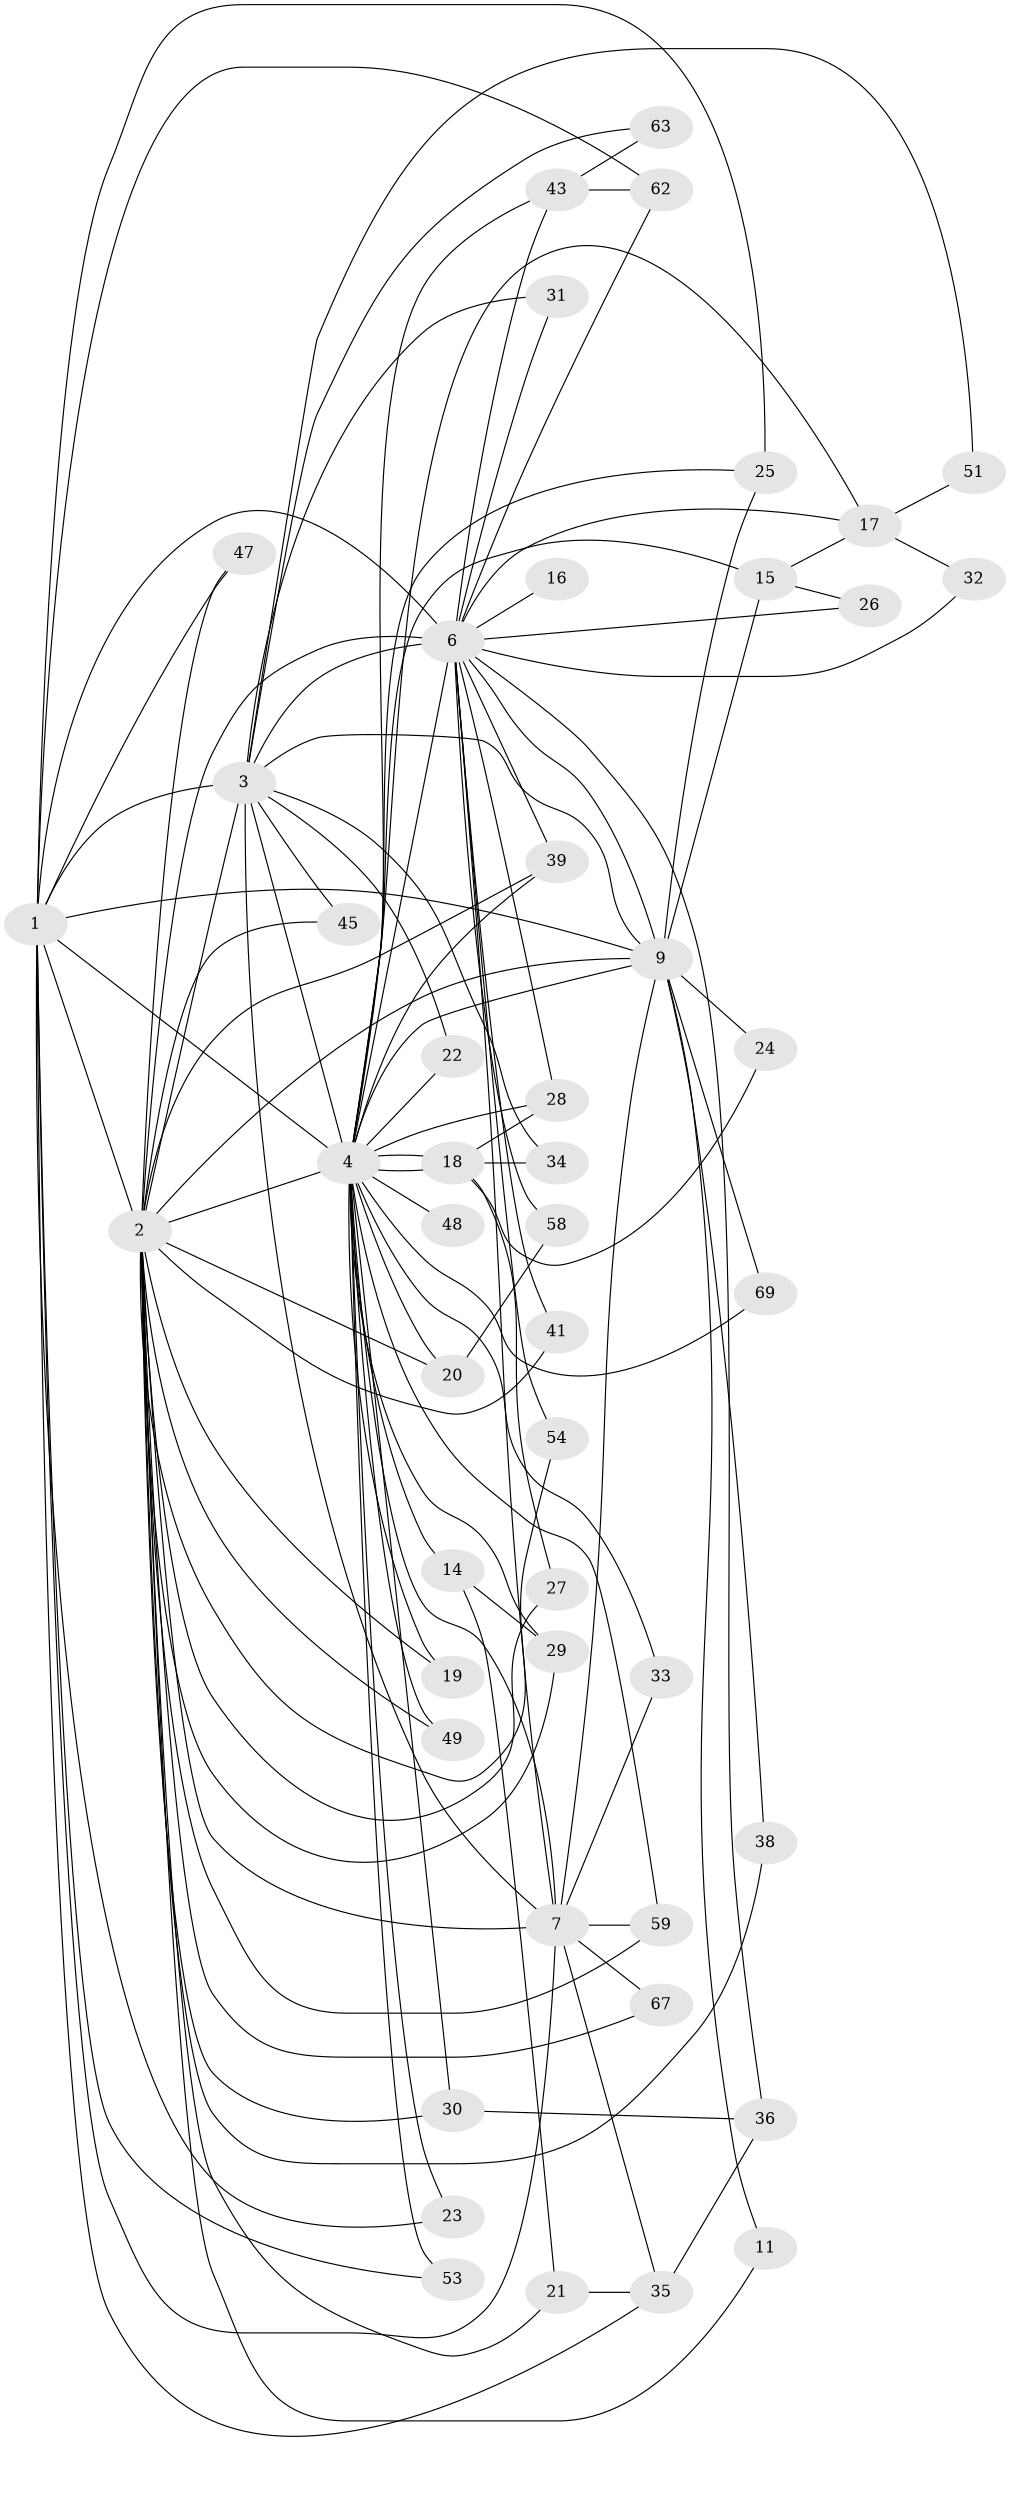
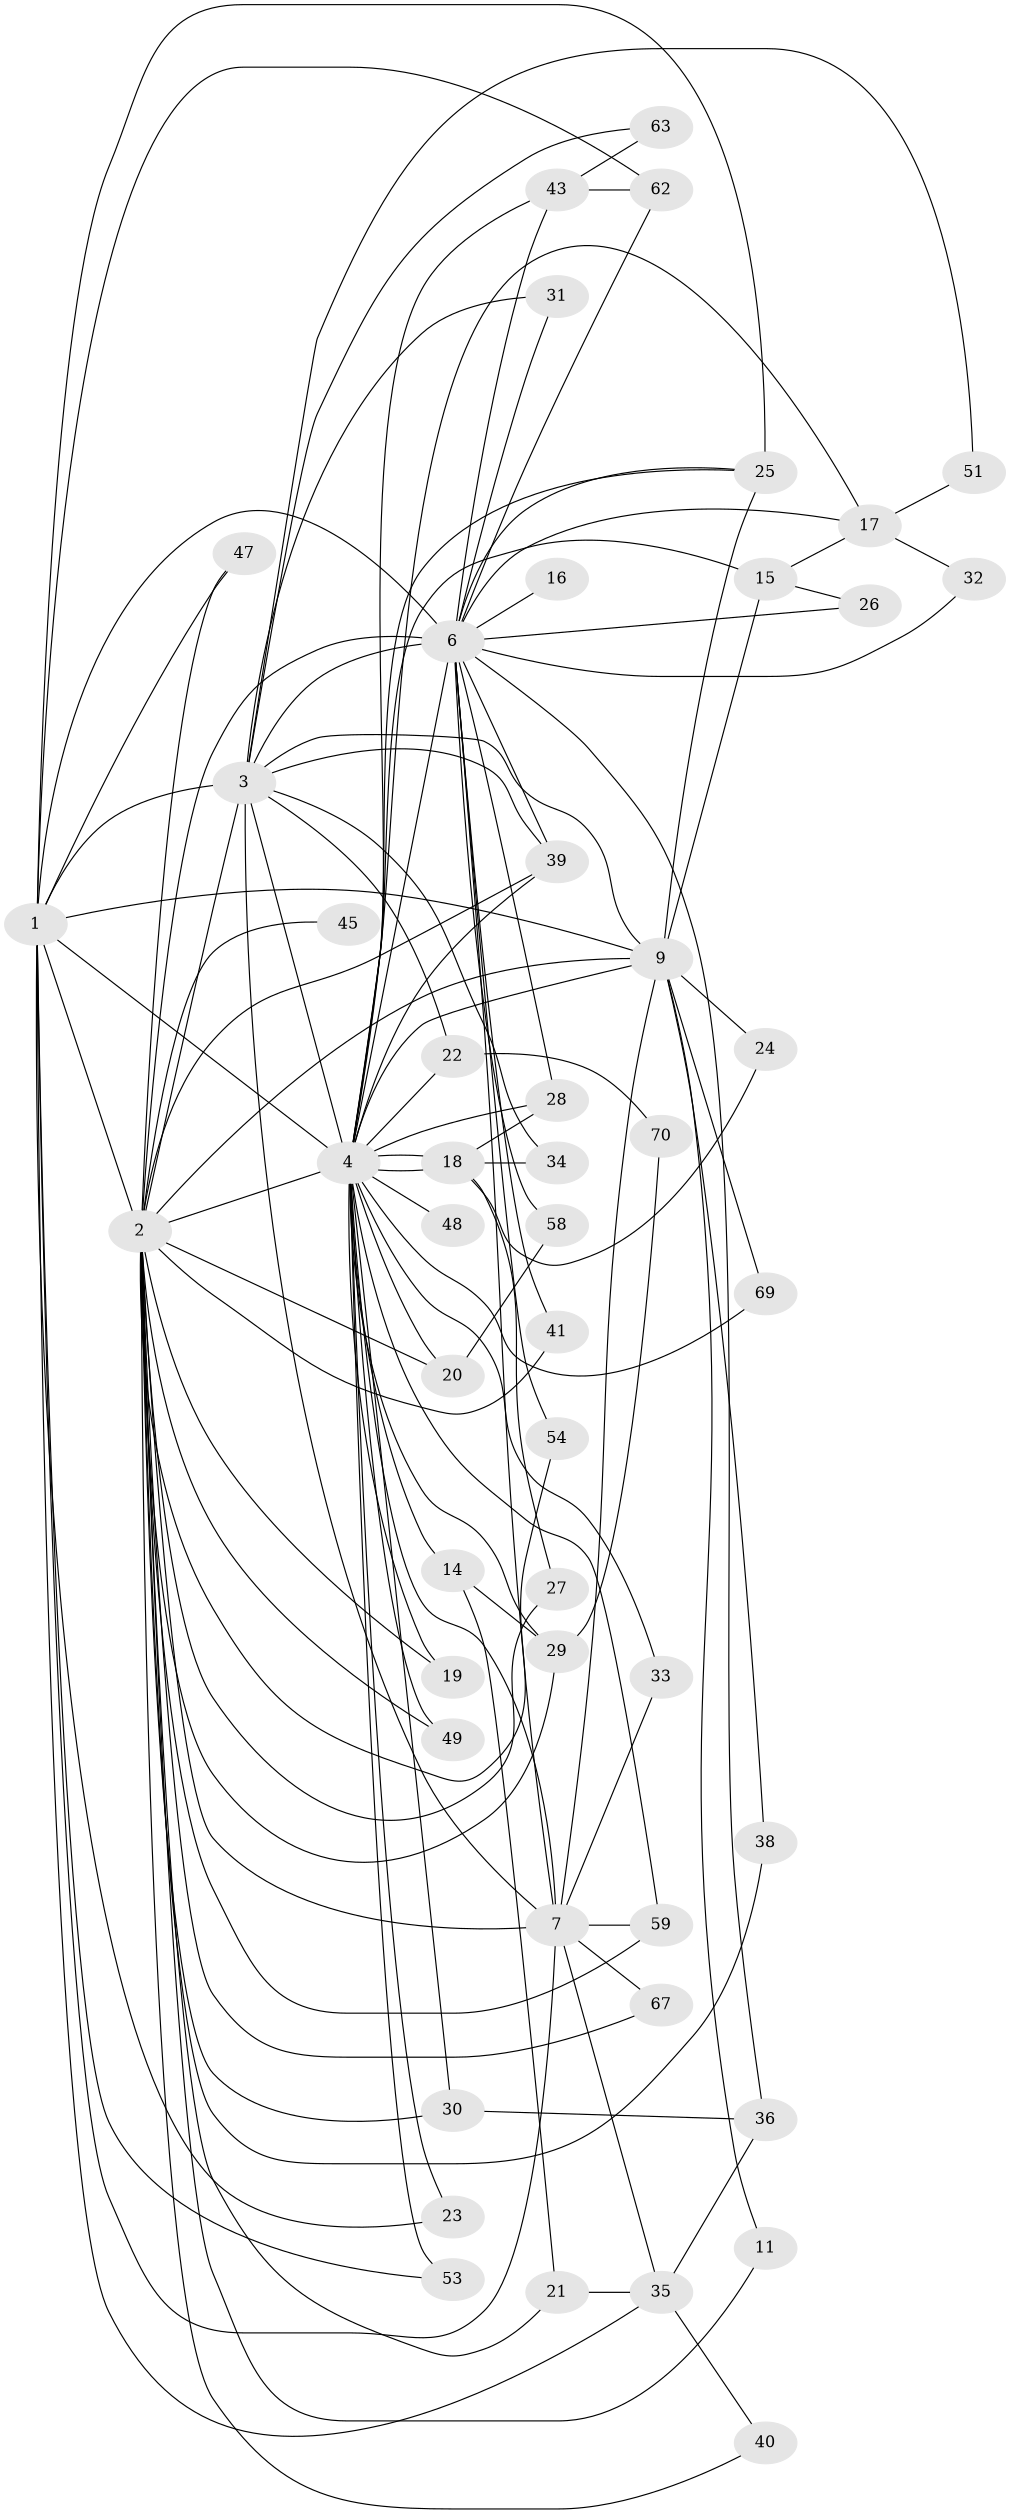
edge "6" -- "9": now "6" -- "25"
edge "3" -- "45": now "3" -- "39"
node "70": added
node "40": added
